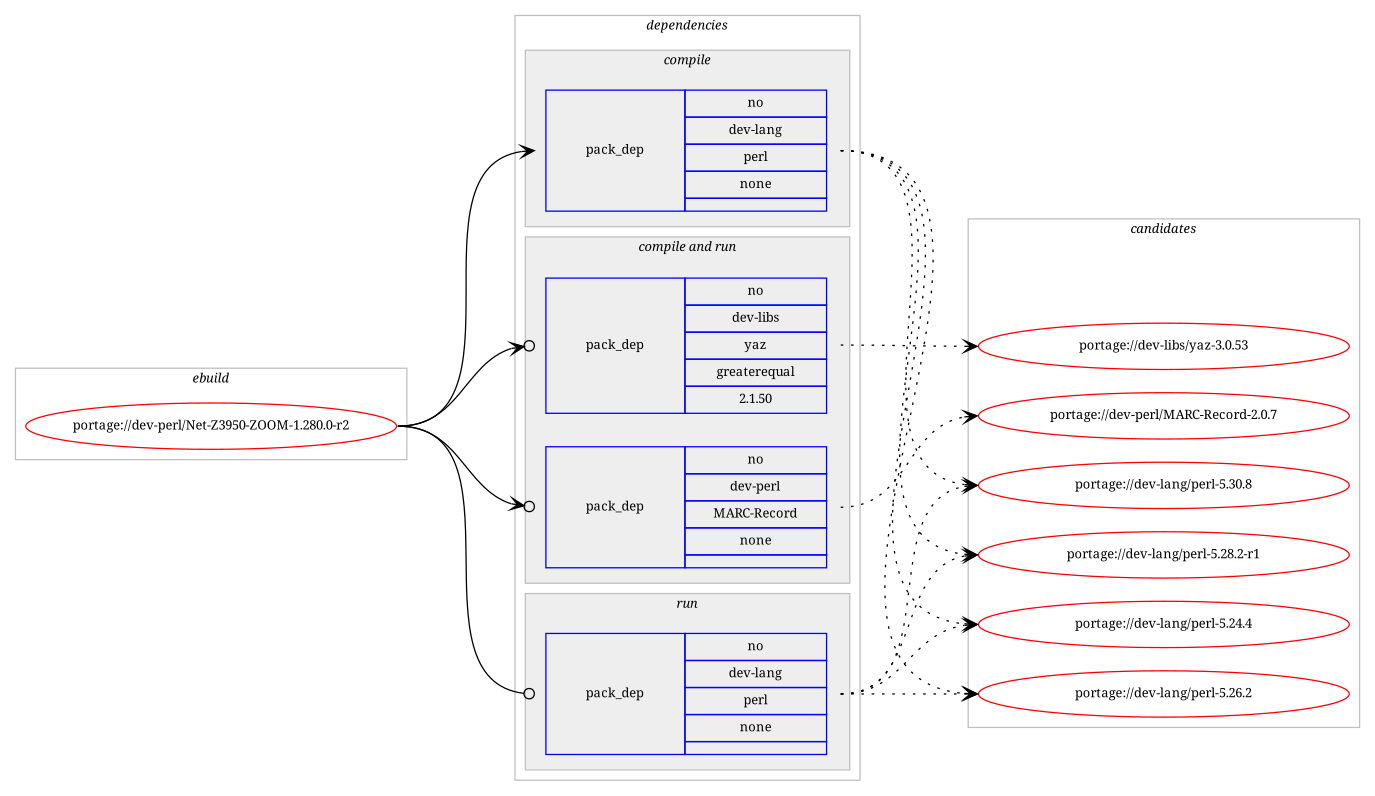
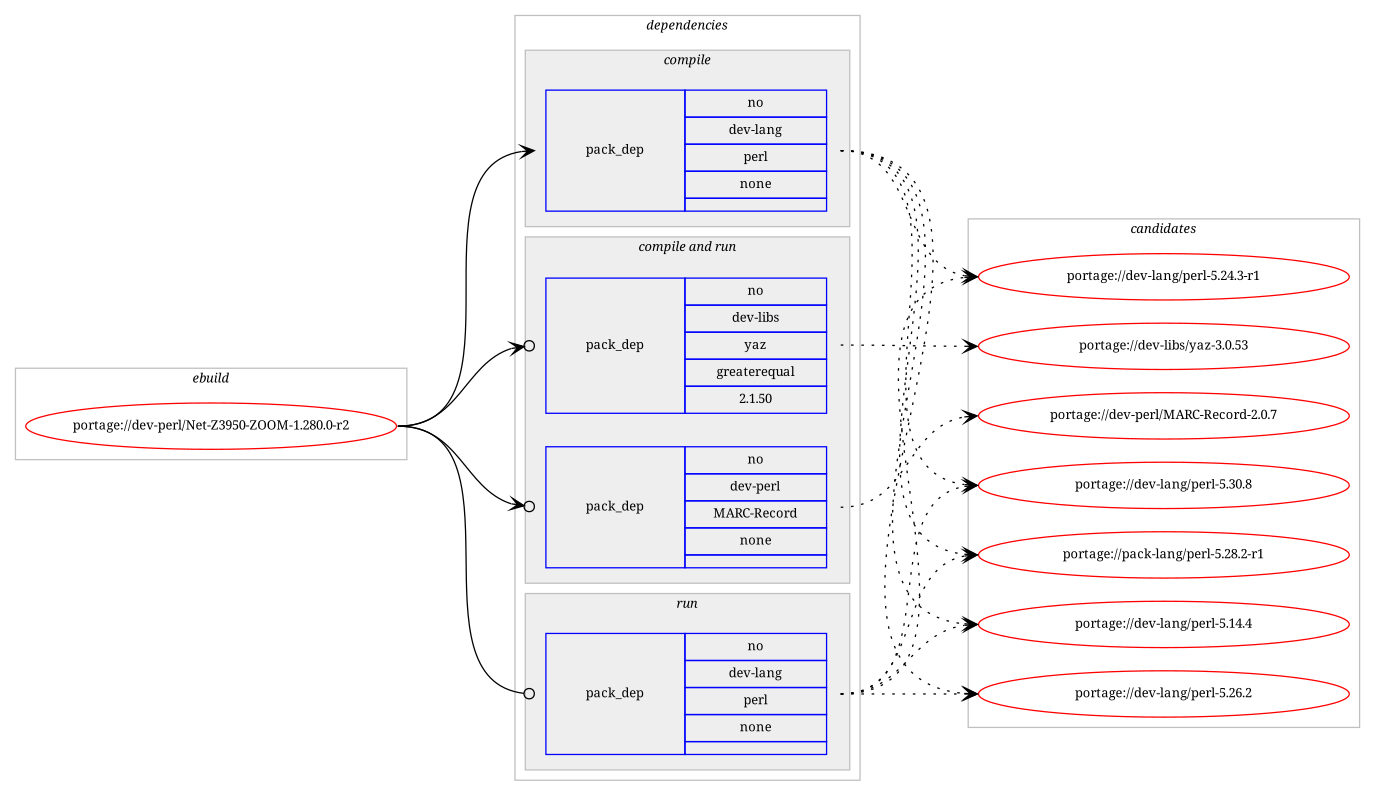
node "portage://dev-lang/perl-5.24.3-r1": added
node "portage://dev-lang/perl-5.28.2-r1": label "portage://dev-lang/perl-5.28.2-r1" -> "portage://pack-lang/perl-5.28.2-r1"
node "portage://dev-lang/perl-5.24.4": label "portage://dev-lang/perl-5.24.4" -> "portage://dev-lang/perl-5.14.4"
